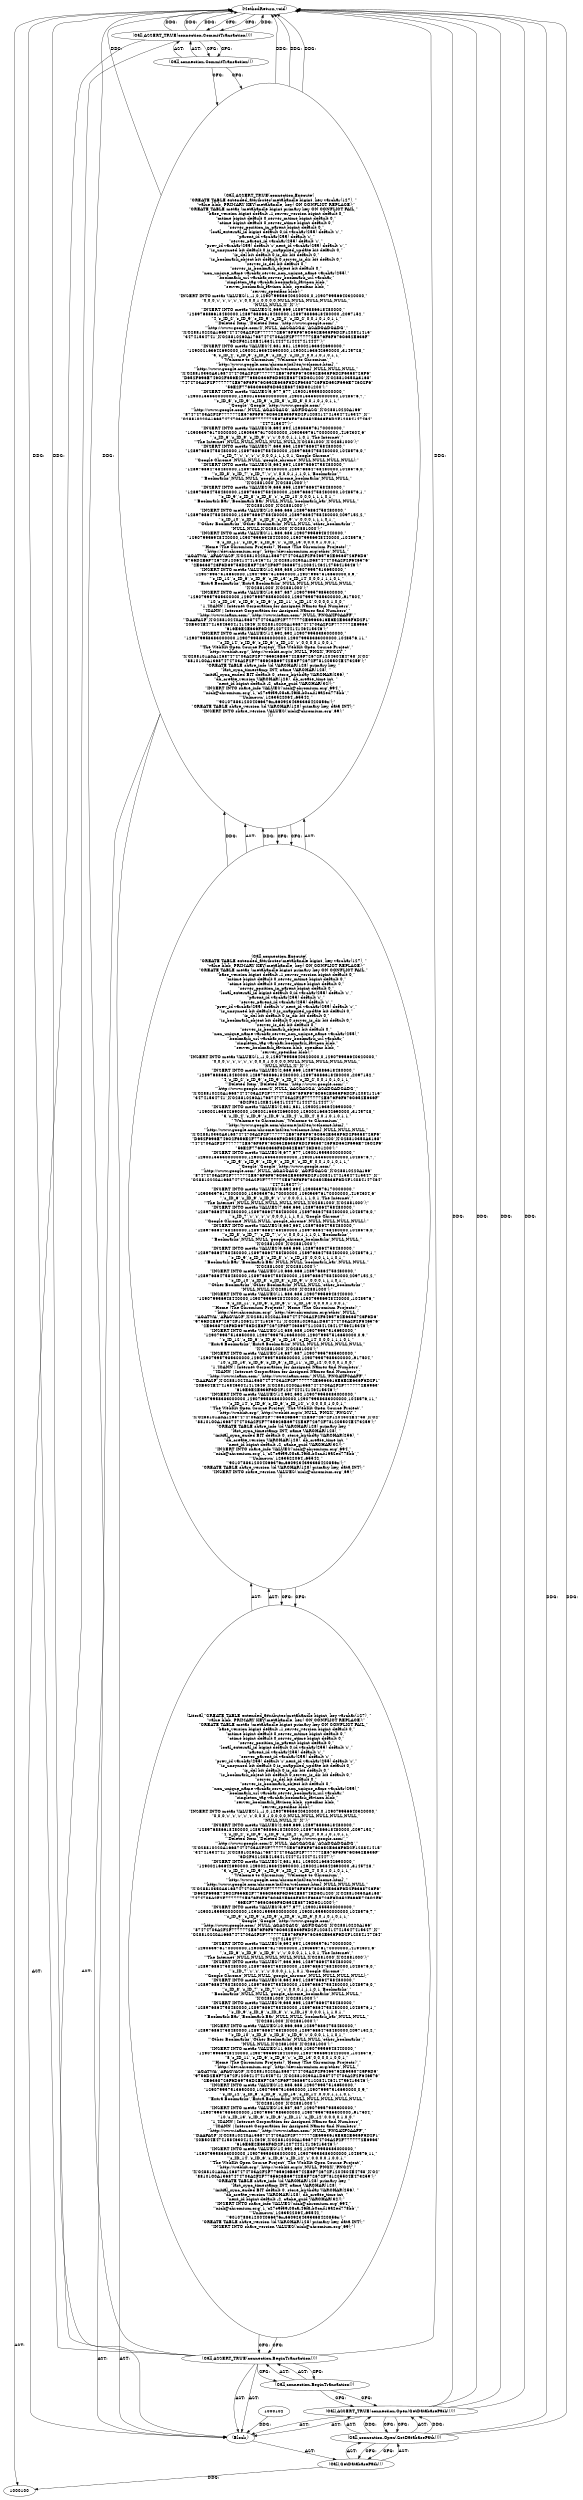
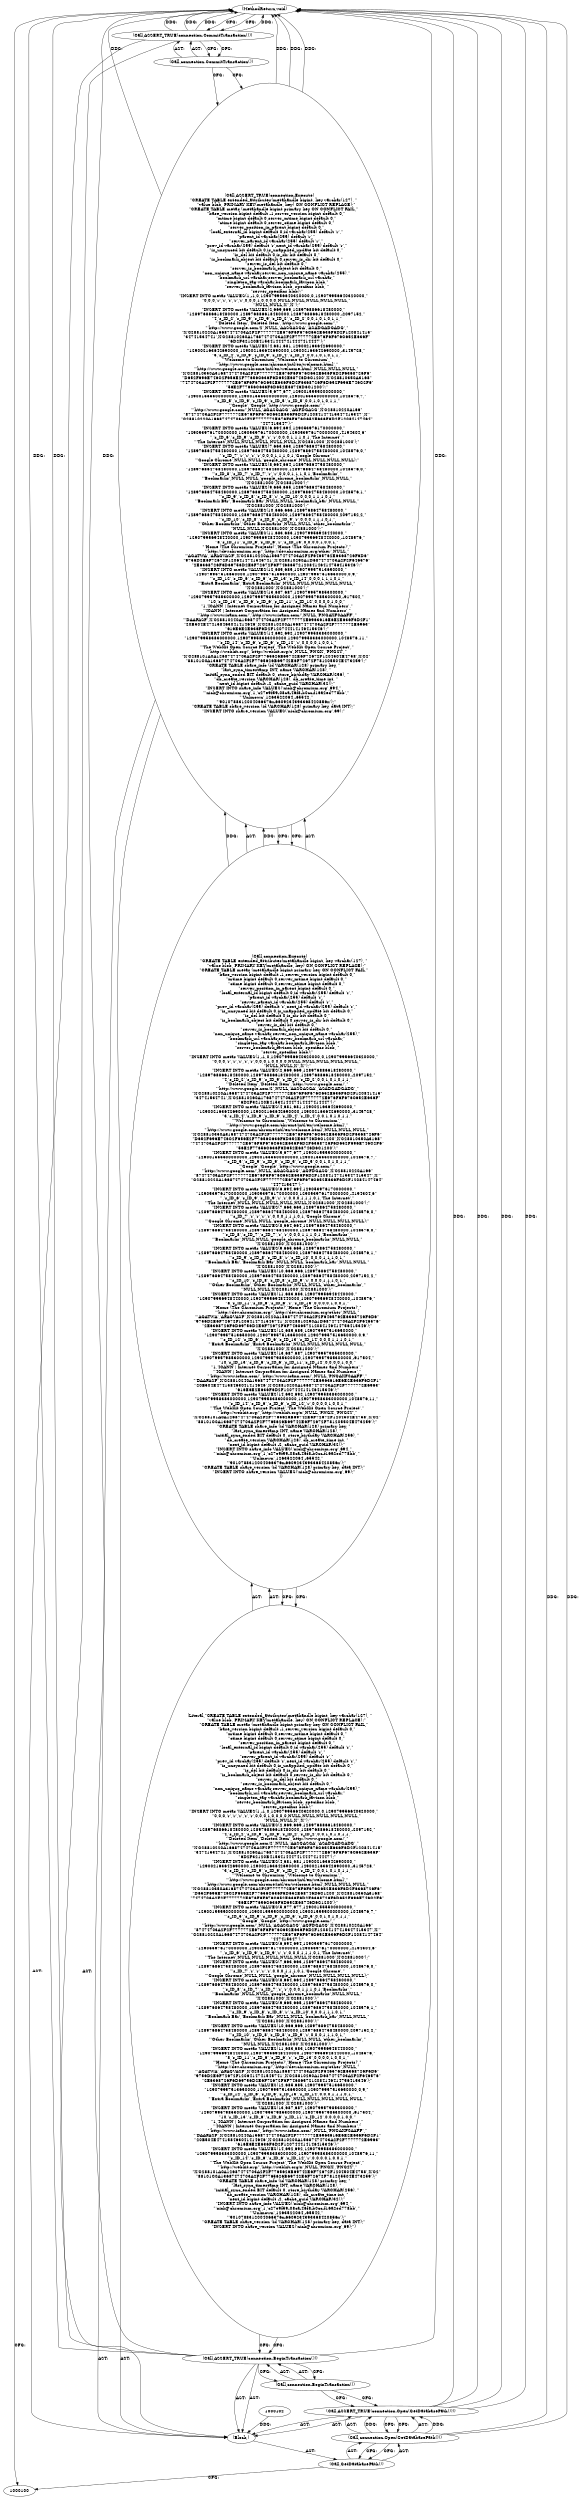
edge "(MethodReturn,void)" -> "1000100": label "AST: " -> "CFG: "
edge "(Call,GetDatabasePath())" -> "1000100": label "DDG: " -> "CFG: "
